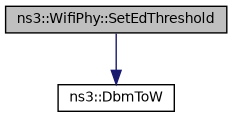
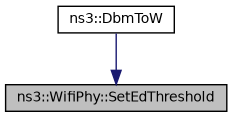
edge "ns3::WifiPhy::SetEdThreshold" -> "ns3::DbmToW": reversed
